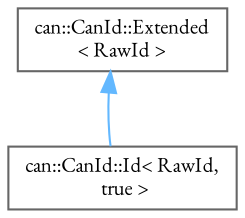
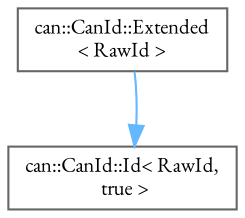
edge "can::CanId::Id< RawId, true >" -> "can::CanId::Extended < RawId >": reversed
